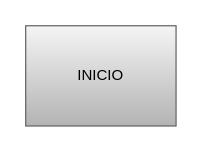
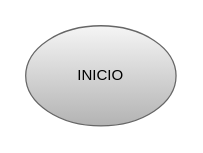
node "INICIO": shape rectangle -> ellipse
